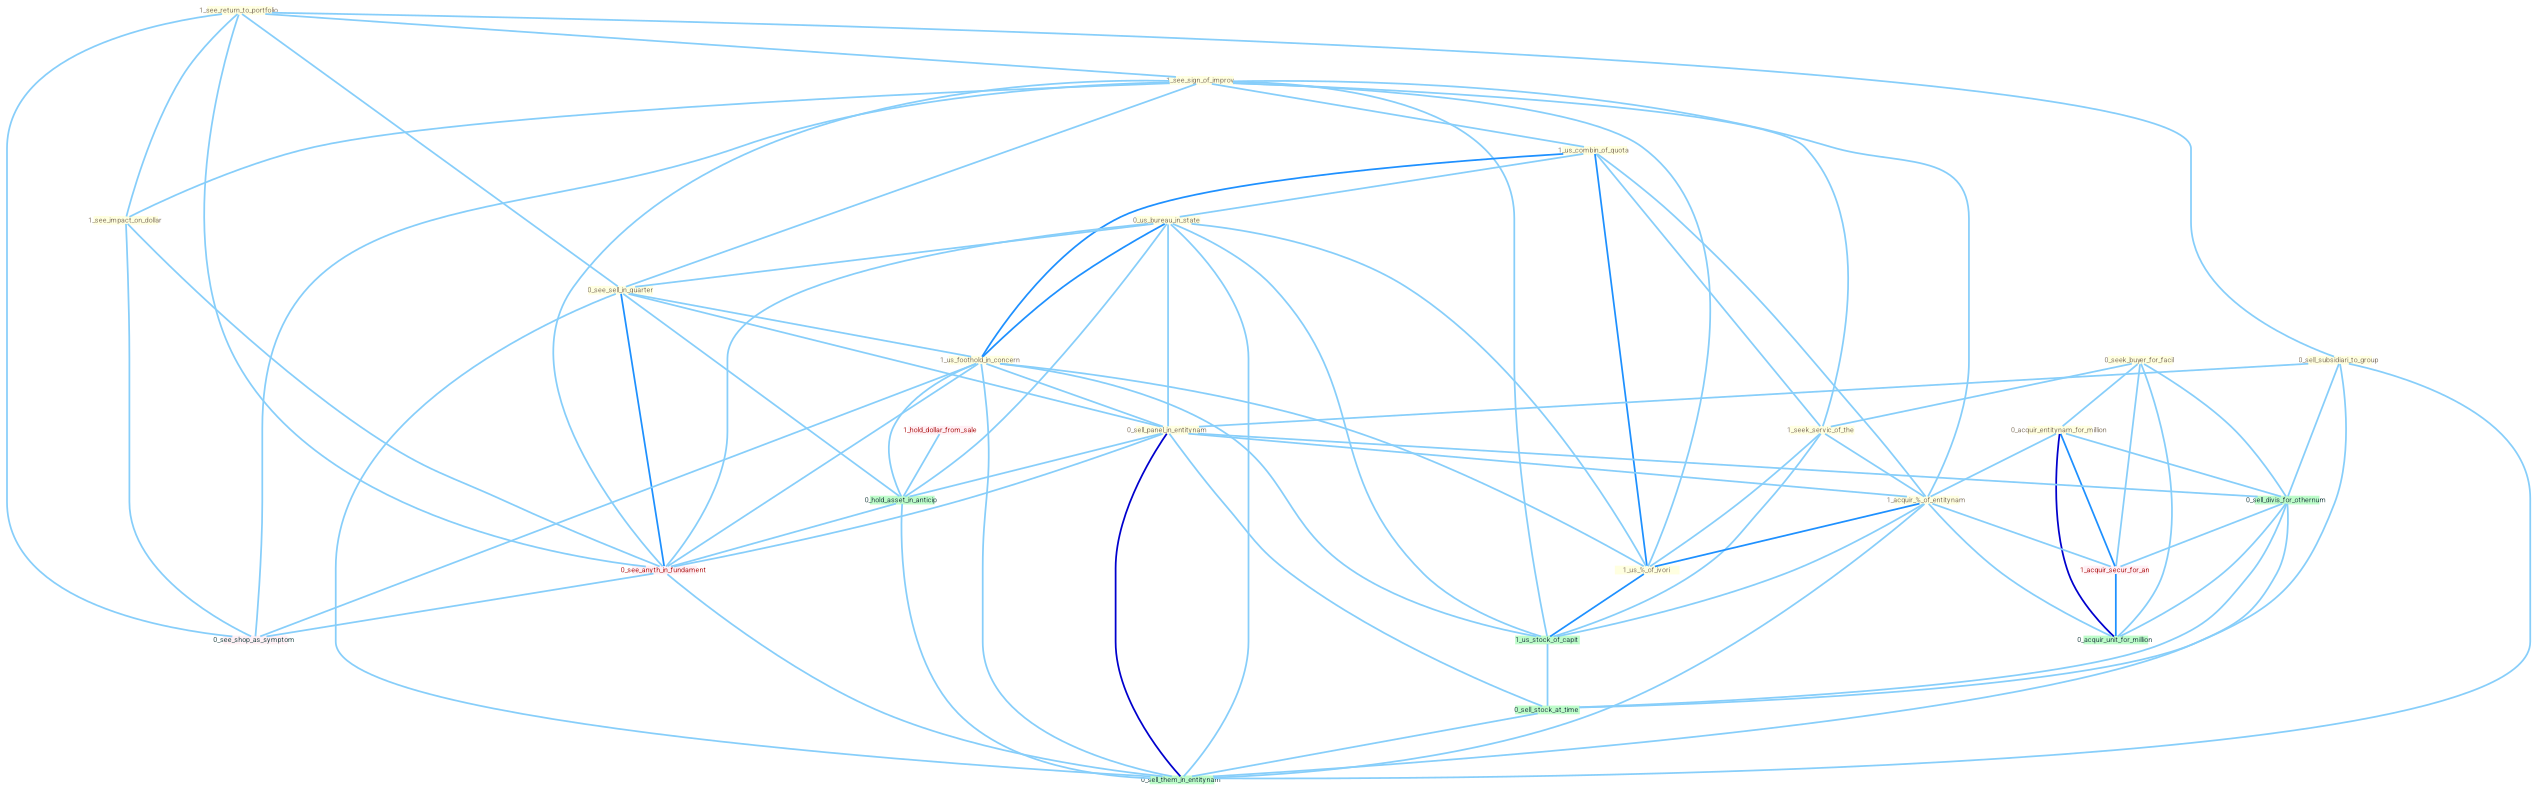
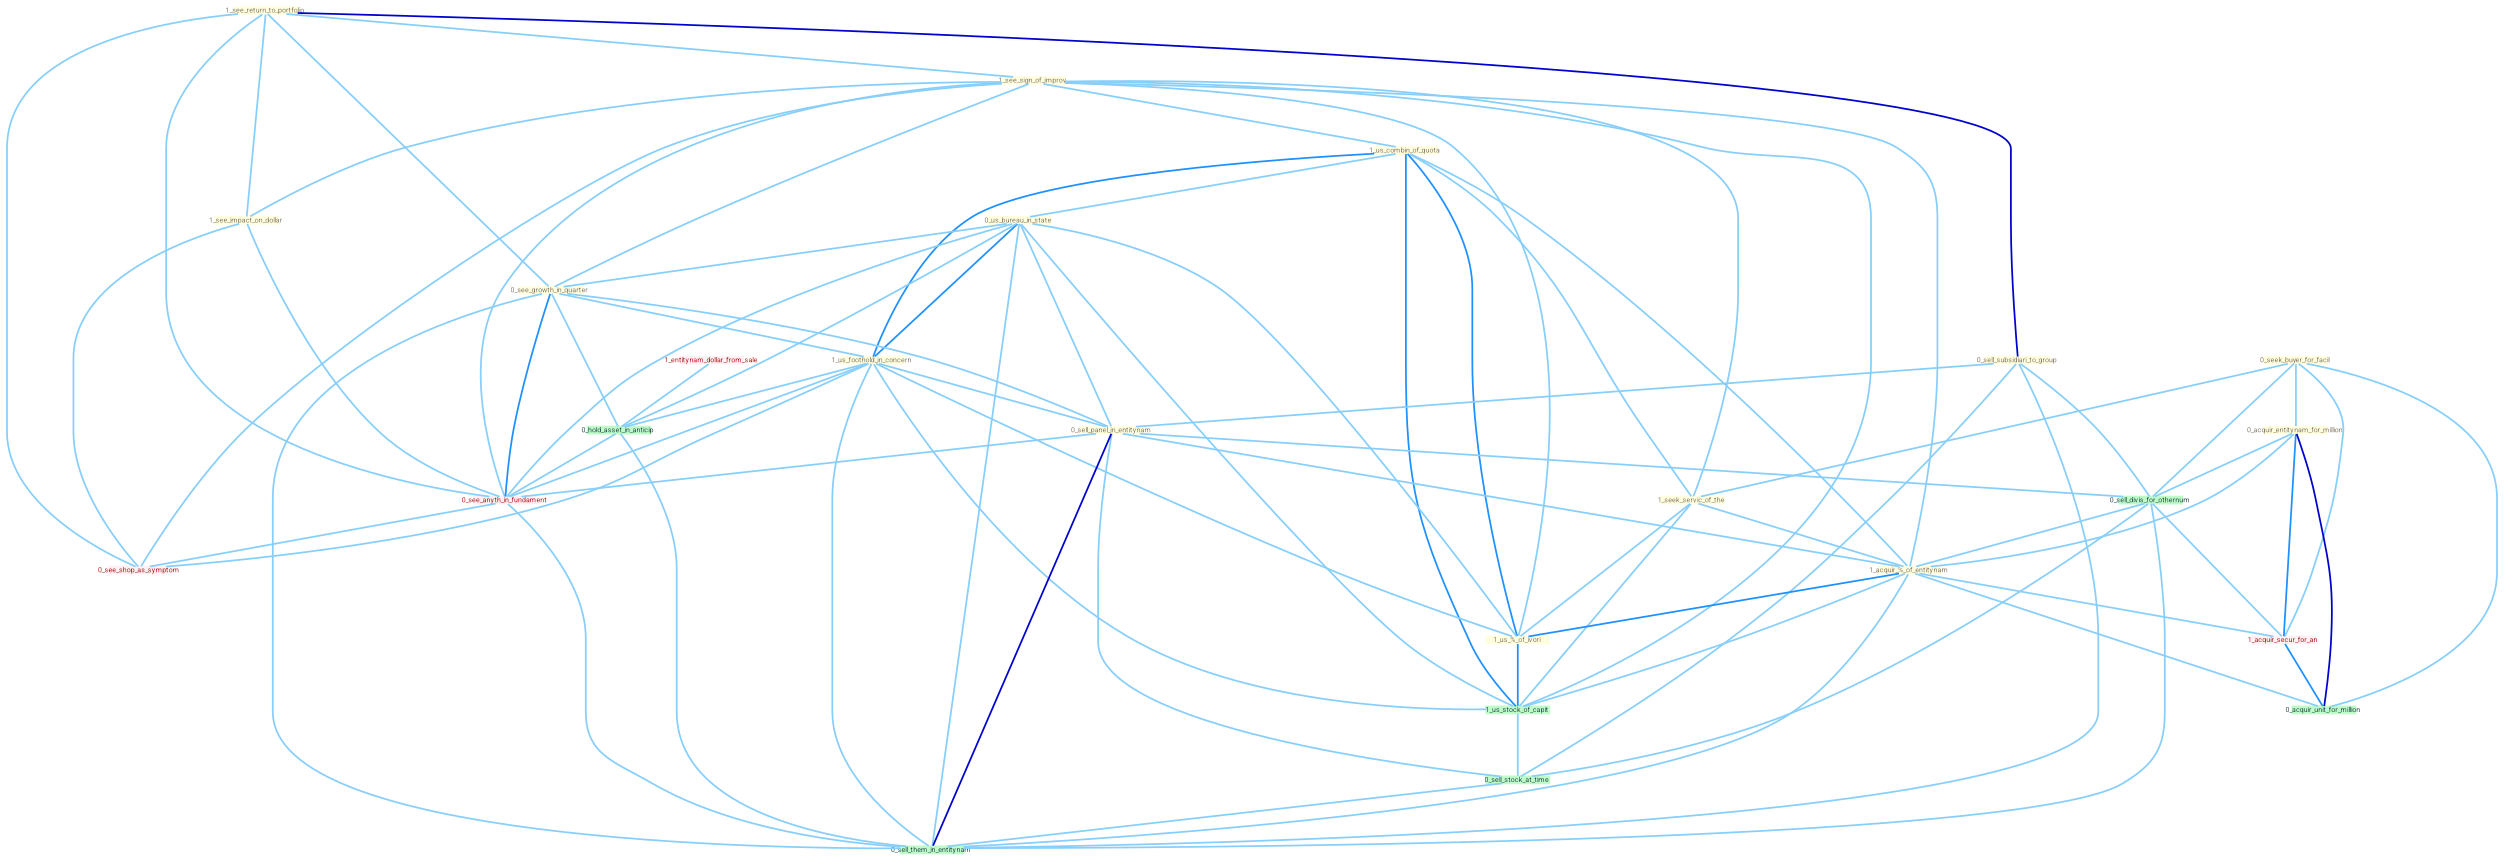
edge "1_see_return_to_portfolio" -- "0_sell_subsidiari_to_group": color #87cefa -> #0000cd
node "0_see_sell_in_quarter": label "0_see_sell_in_quarter" -> "0_see_growth_in_quarter"
edge "1_us_combin_of_quota" -- "1_us_stock_of_capit": added
node "1_hold_dollar_from_sale": label "1_hold_dollar_from_sale" -> "1_entitynam_dollar_from_sale"
edge "0_sell_panel_in_entitynam" -- "0_hold_asset_in_anticip": removed
edge "0_sell_divis_for_othernum" -- "0_acquir_unit_for_million": now "0_sell_divis_for_othernum" -- "1_acquir_%_of_entitynam"
node "0_see_shop_as_symptom": fontcolor #2f4f4f -> #b22222
